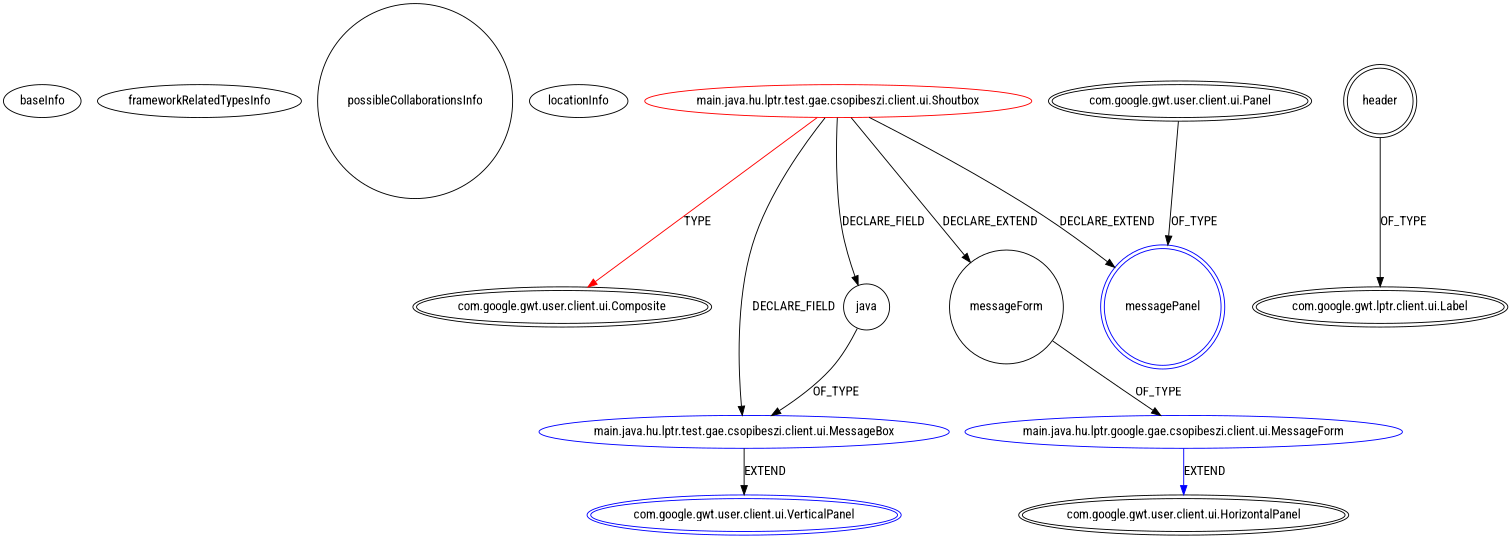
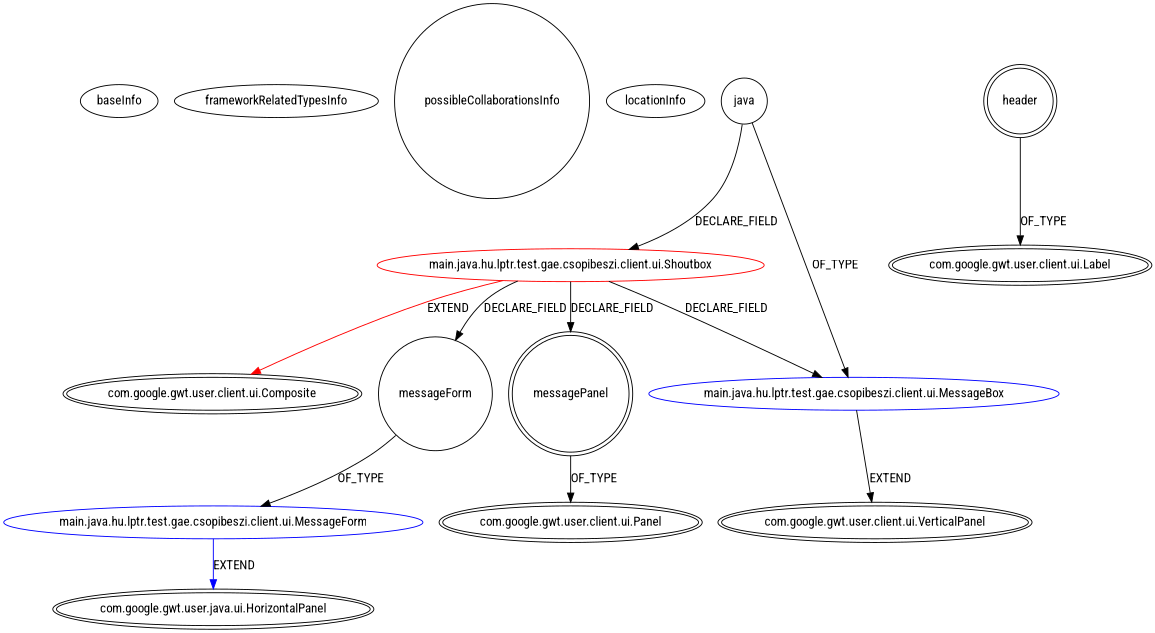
edge "com.google.gwt.user.client.ui.Panel" -> "messagePanel": reversed
edge "main.java.hu.lptr.test.gae.csopibeszi.client.ui.Shoutbox" -> "java": reversed
edge "main.java.hu.lptr.test.gae.csopibeszi.client.ui.Shoutbox" -> "com.google.gwt.user.client.ui.Composite": label "TYPE" -> "EXTEND"
edge "main.java.hu.lptr.test.gae.csopibeszi.client.ui.Shoutbox" -> "messageForm": label "DECLARE_EXTEND" -> "DECLARE_FIELD"
edge "main.java.hu.lptr.test.gae.csopibeszi.client.ui.Shoutbox" -> "messagePanel": label "DECLARE_EXTEND" -> "DECLARE_FIELD"
node "messagePanel": color blue -> black
node "com.google.gwt.lptr.client.ui.Label": label "com.google.gwt.lptr.client.ui.Label" -> "com.google.gwt.user.client.ui.Label"
node "main.java.hu.lptr.google.gae.csopibeszi.client.ui.MessageForm": label "main.java.hu.lptr.google.gae.csopibeszi.client.ui.MessageForm" -> "main.java.hu.lptr.test.gae.csopibeszi.client.ui.MessageForm"
node "com.google.gwt.user.client.ui.VerticalPanel": color blue -> black
node "com.google.gwt.user.client.ui.HorizontalPanel": label "com.google.gwt.user.client.ui.HorizontalPanel" -> "com.google.gwt.user.java.ui.HorizontalPanel"
